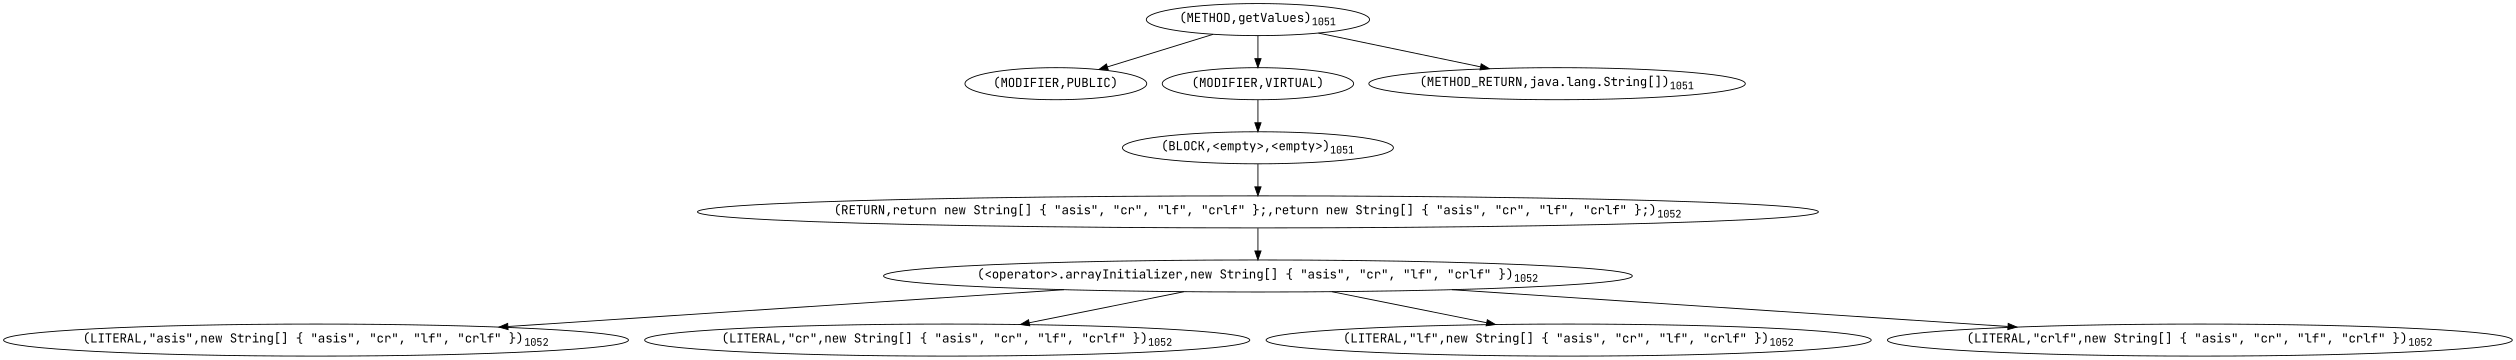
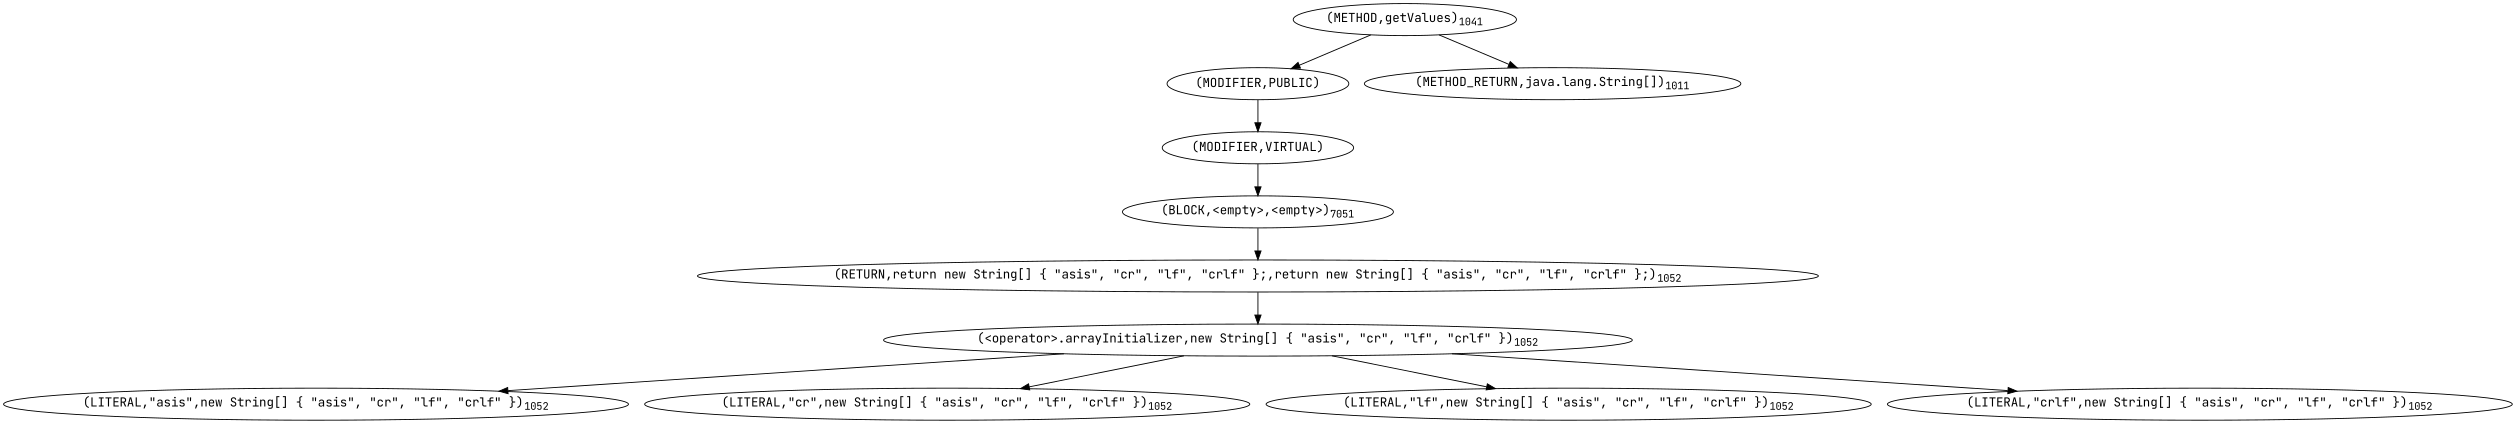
node "(METHOD,getValues)": text "1051" -> "1041"
edge "(METHOD,getValues)" -> "(MODIFIER,VIRTUAL)": now "(MODIFIER,PUBLIC)" -> "(MODIFIER,VIRTUAL)"
node "(METHOD_RETURN,java.lang.String[])": text "1051" -> "1011"
node "(BLOCK,<empty>,<empty>)": text "1051" -> "7051"
